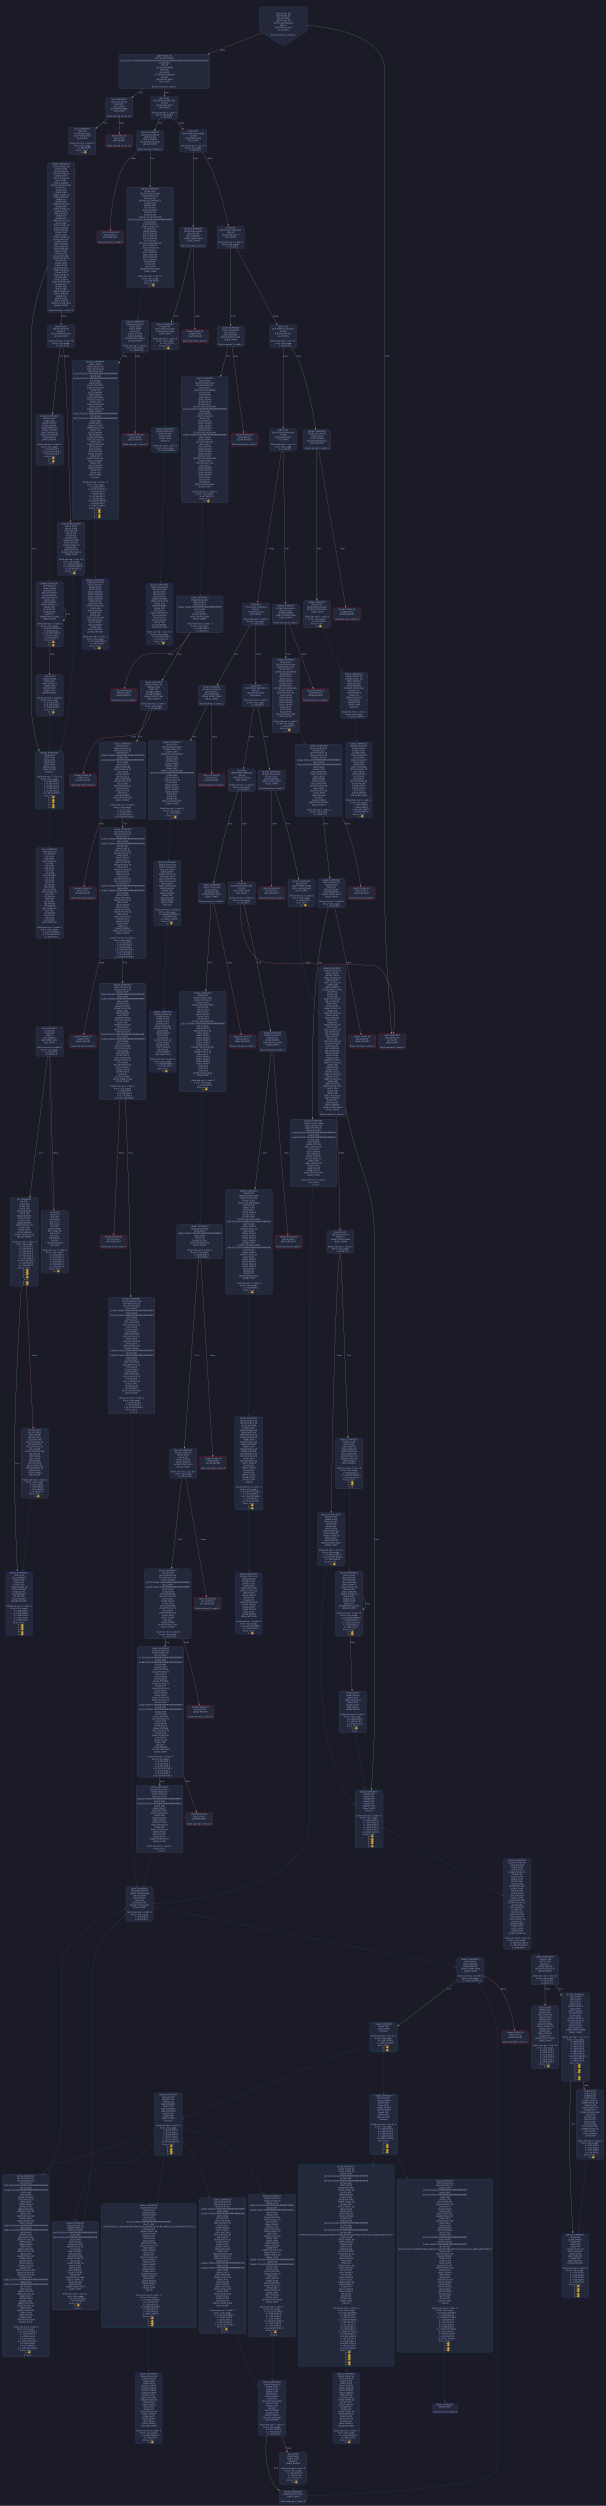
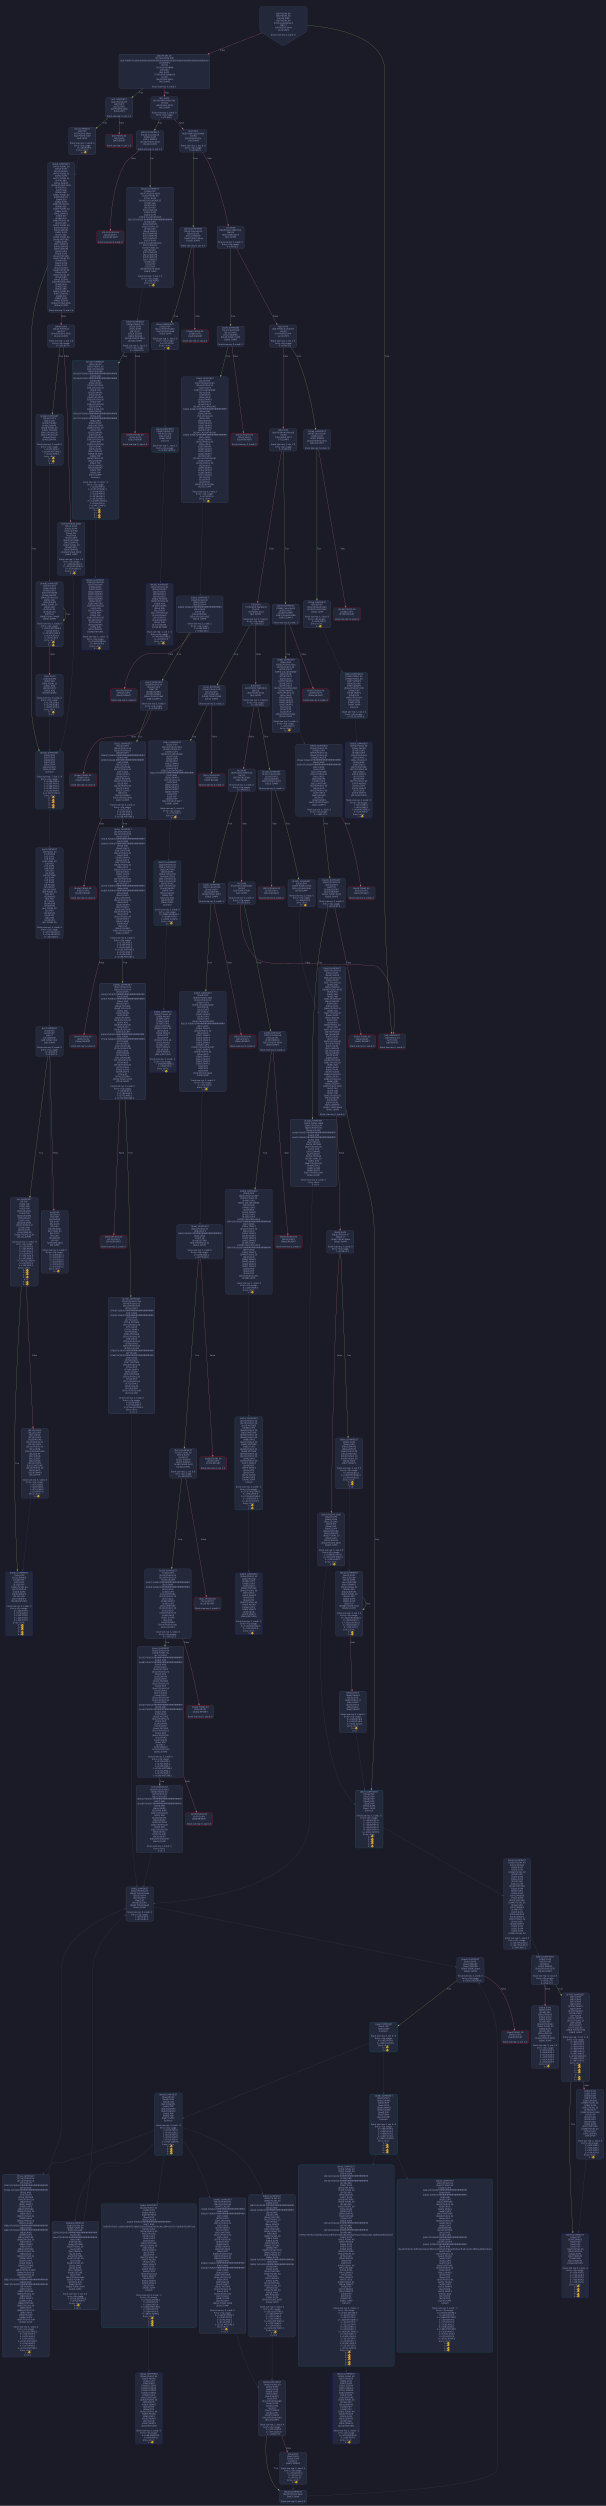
node "[03f6] JUMPDEST [03f7] STOP Stack size req: 0, sizeΔ: 0": removed
